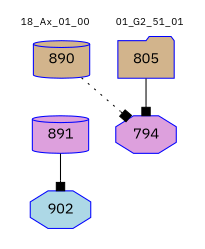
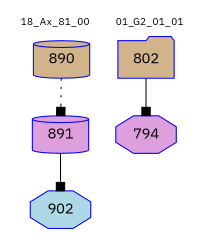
cluster "18_Ax_01_00": label "18_Ax_01_00" -> "18_Ax_81_00"
cluster "01_G2_51_01": label "01_G2_51_01" -> "01_G2_01_01"
node "805": label "805" -> "802"
edge "890" -> "794": now "890" -> "891"
